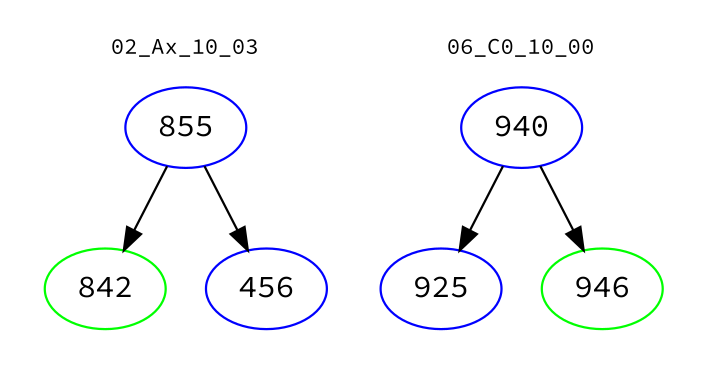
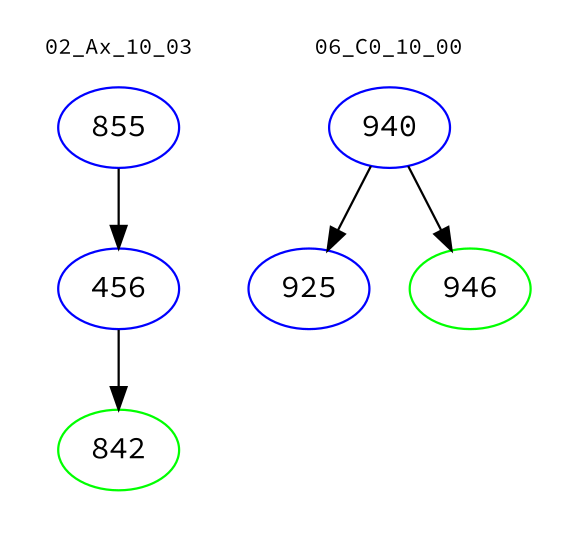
edge "855" -> "842": now "456" -> "842"
